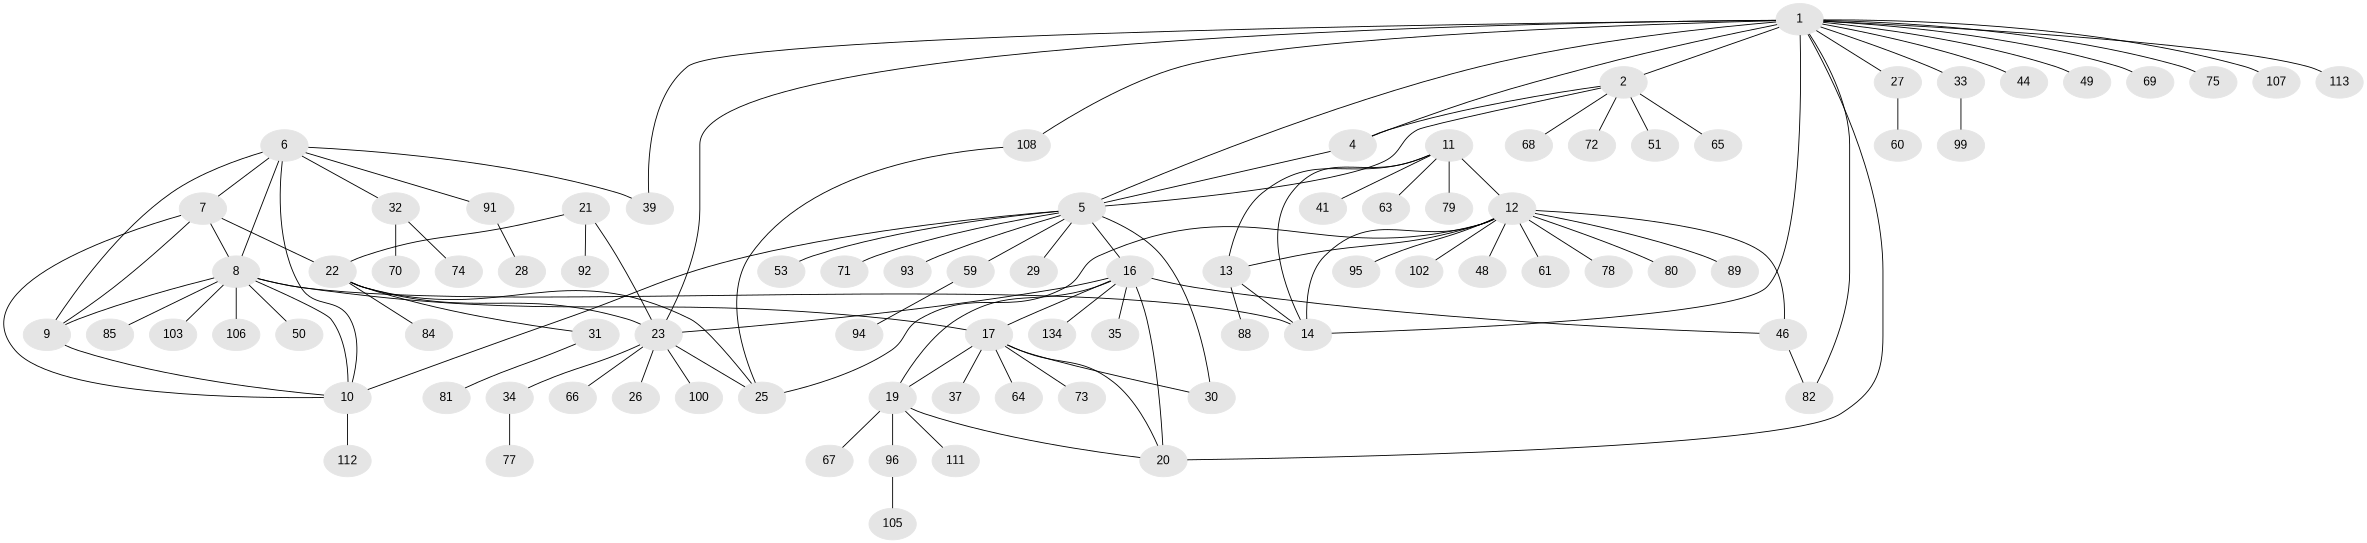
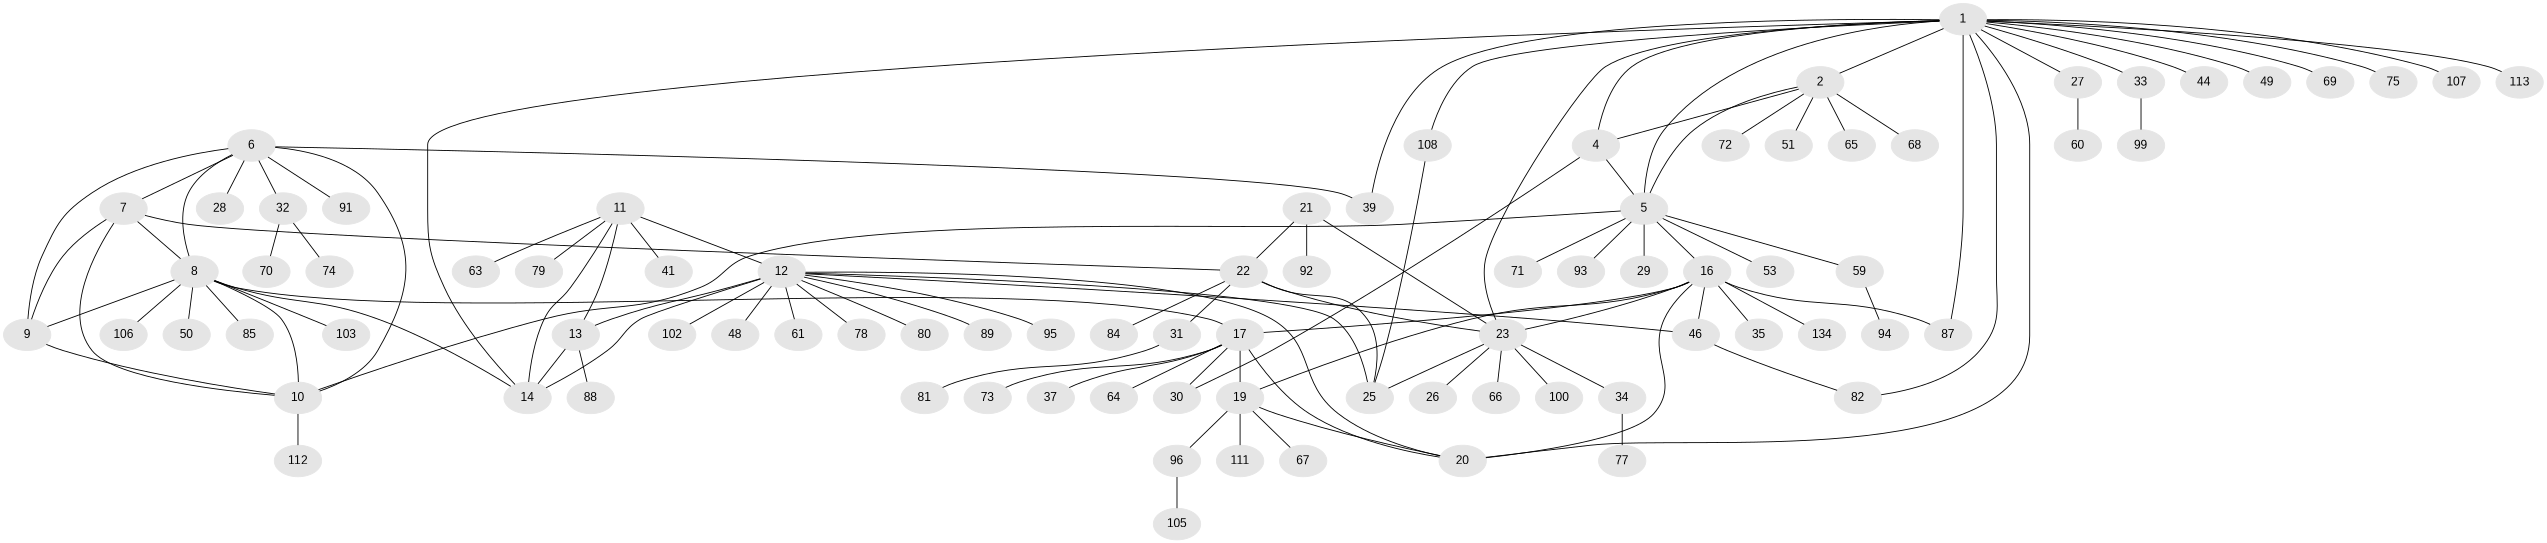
edge "91" -- "28": now "6" -- "28"
edge "5" -- "30": now "4" -- "30"
edge "12" -- "20": added
node "87": added
